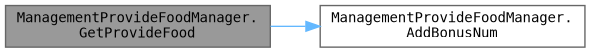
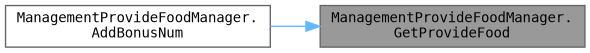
edge "ManagementProvideFoodManager. GetProvideFood" -> "ManagementProvideFoodManager. AddBonusNum": reversed
